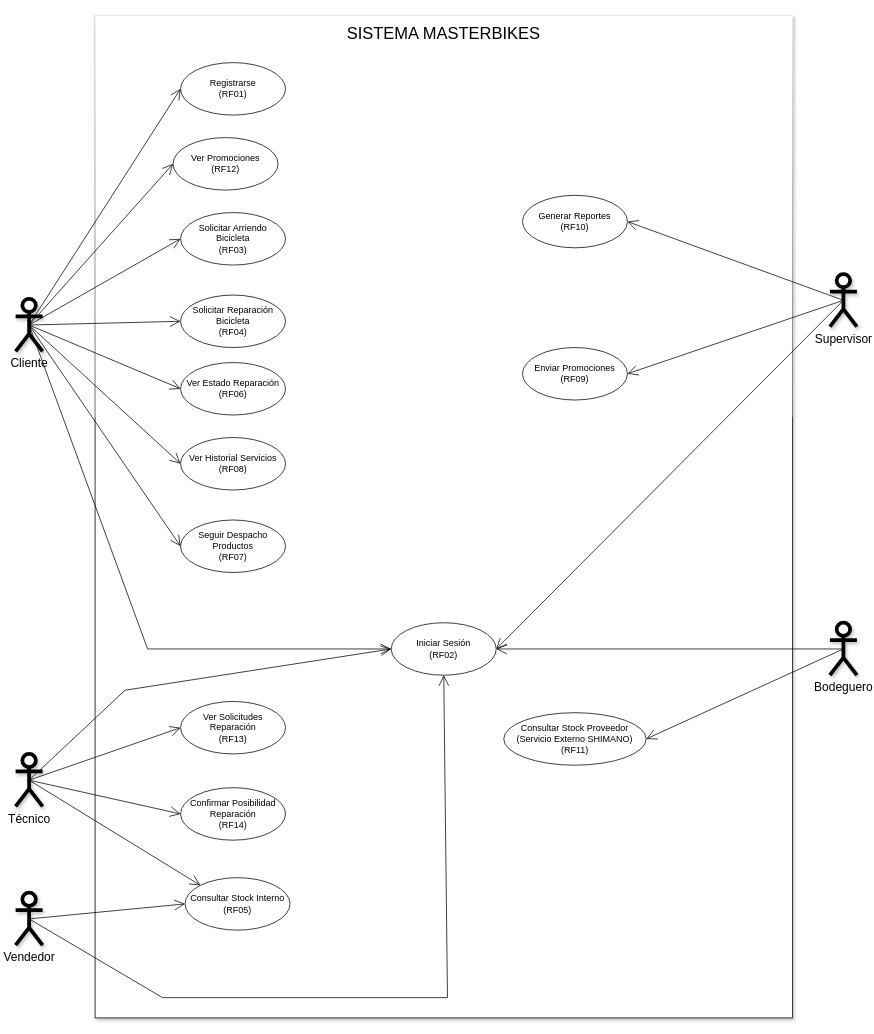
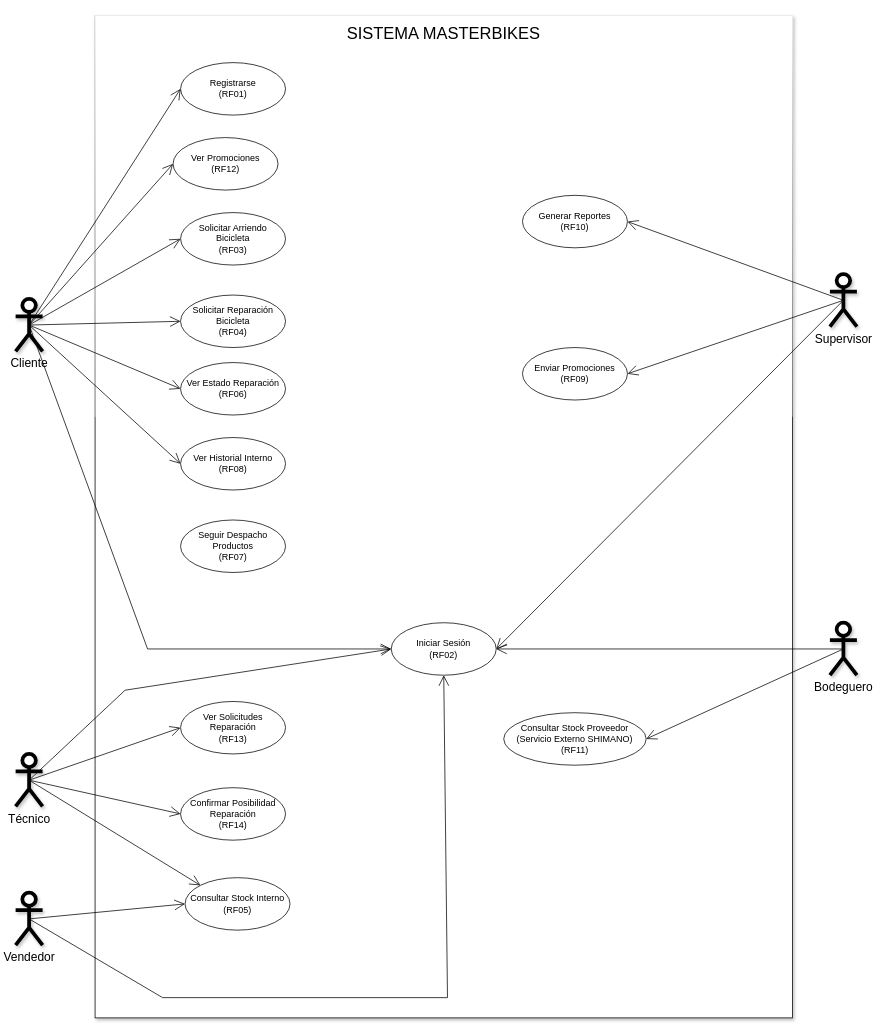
edge "Cliente" -> "Seguir Despacho Productos (RF07)": removed
node "Ver Historial Servicios (RF08)": label "Ver Historial Servicios (RF08)" -> "Ver Historial Interno (RF08)"
